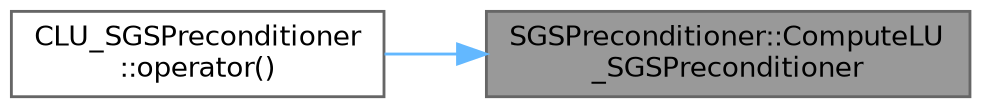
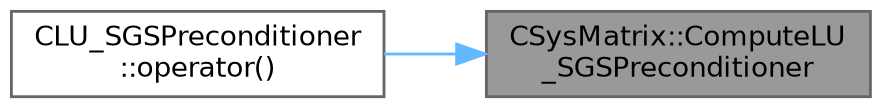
node "SGSPreconditioner::ComputeLU _SGSPreconditioner": label "SGSPreconditioner::ComputeLU _SGSPreconditioner" -> "CSysMatrix::ComputeLU _SGSPreconditioner"
